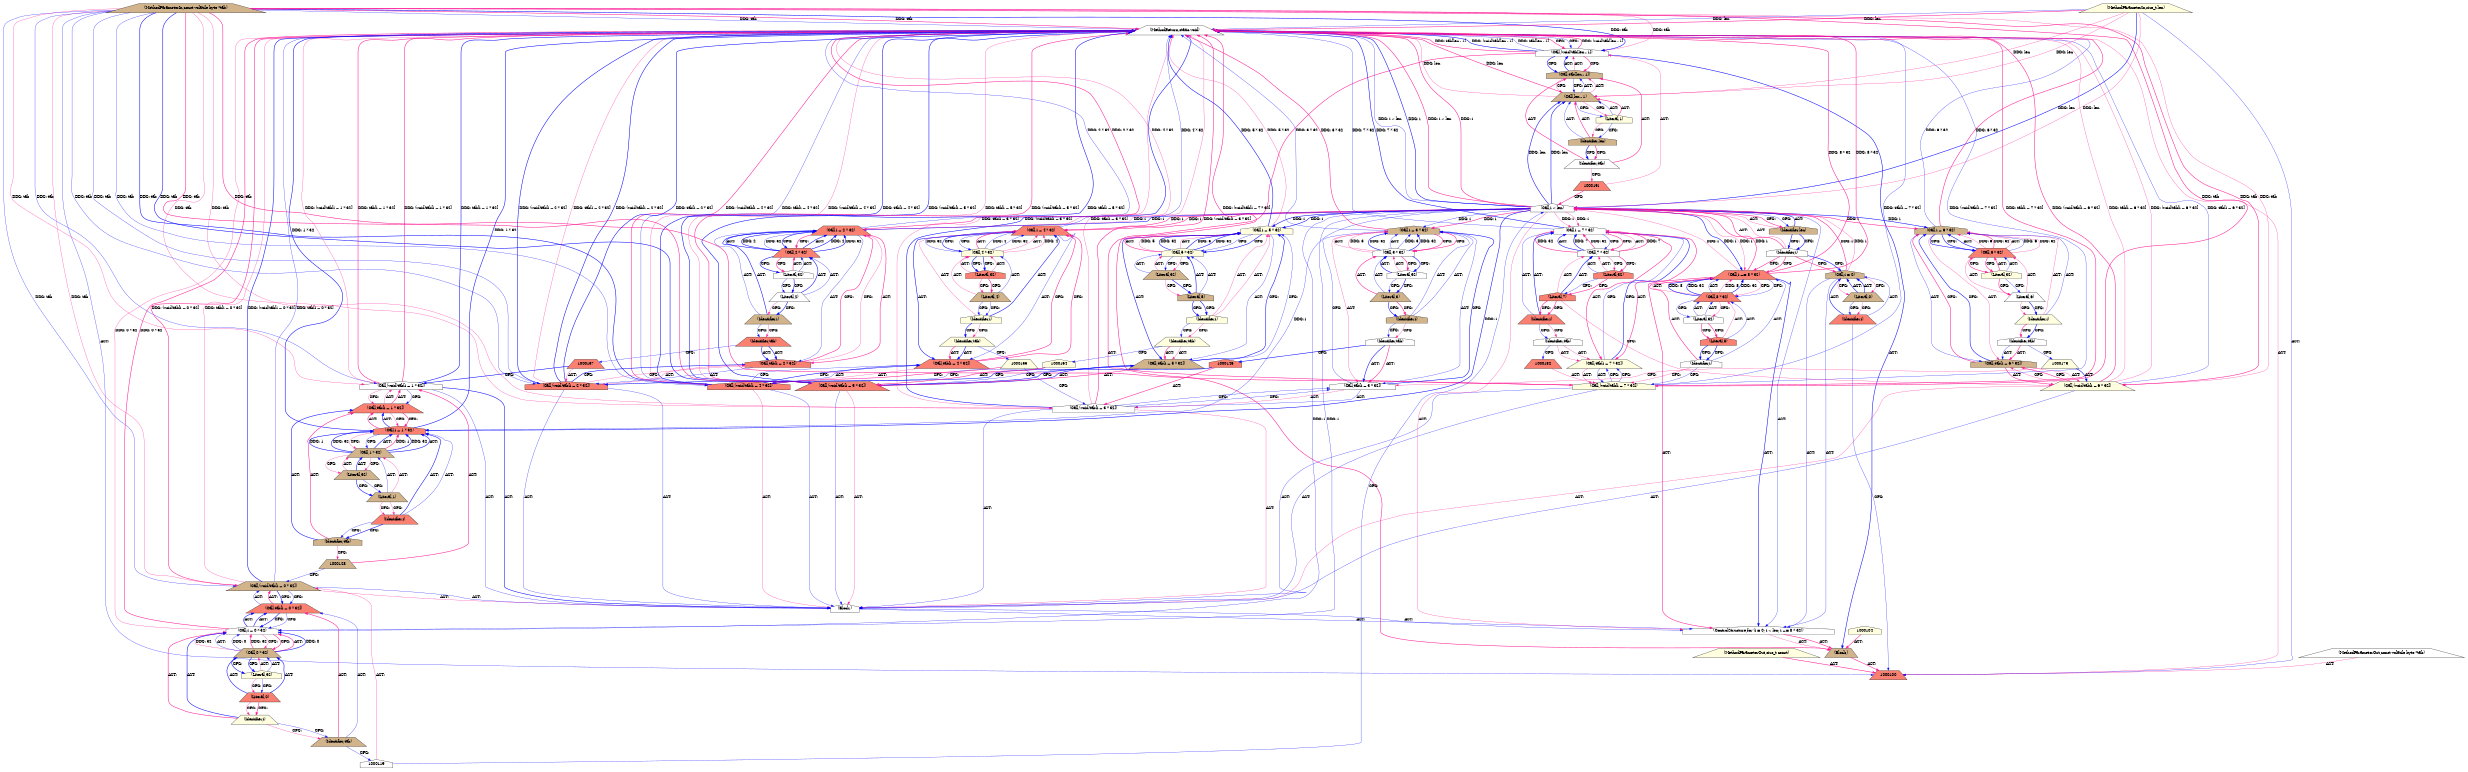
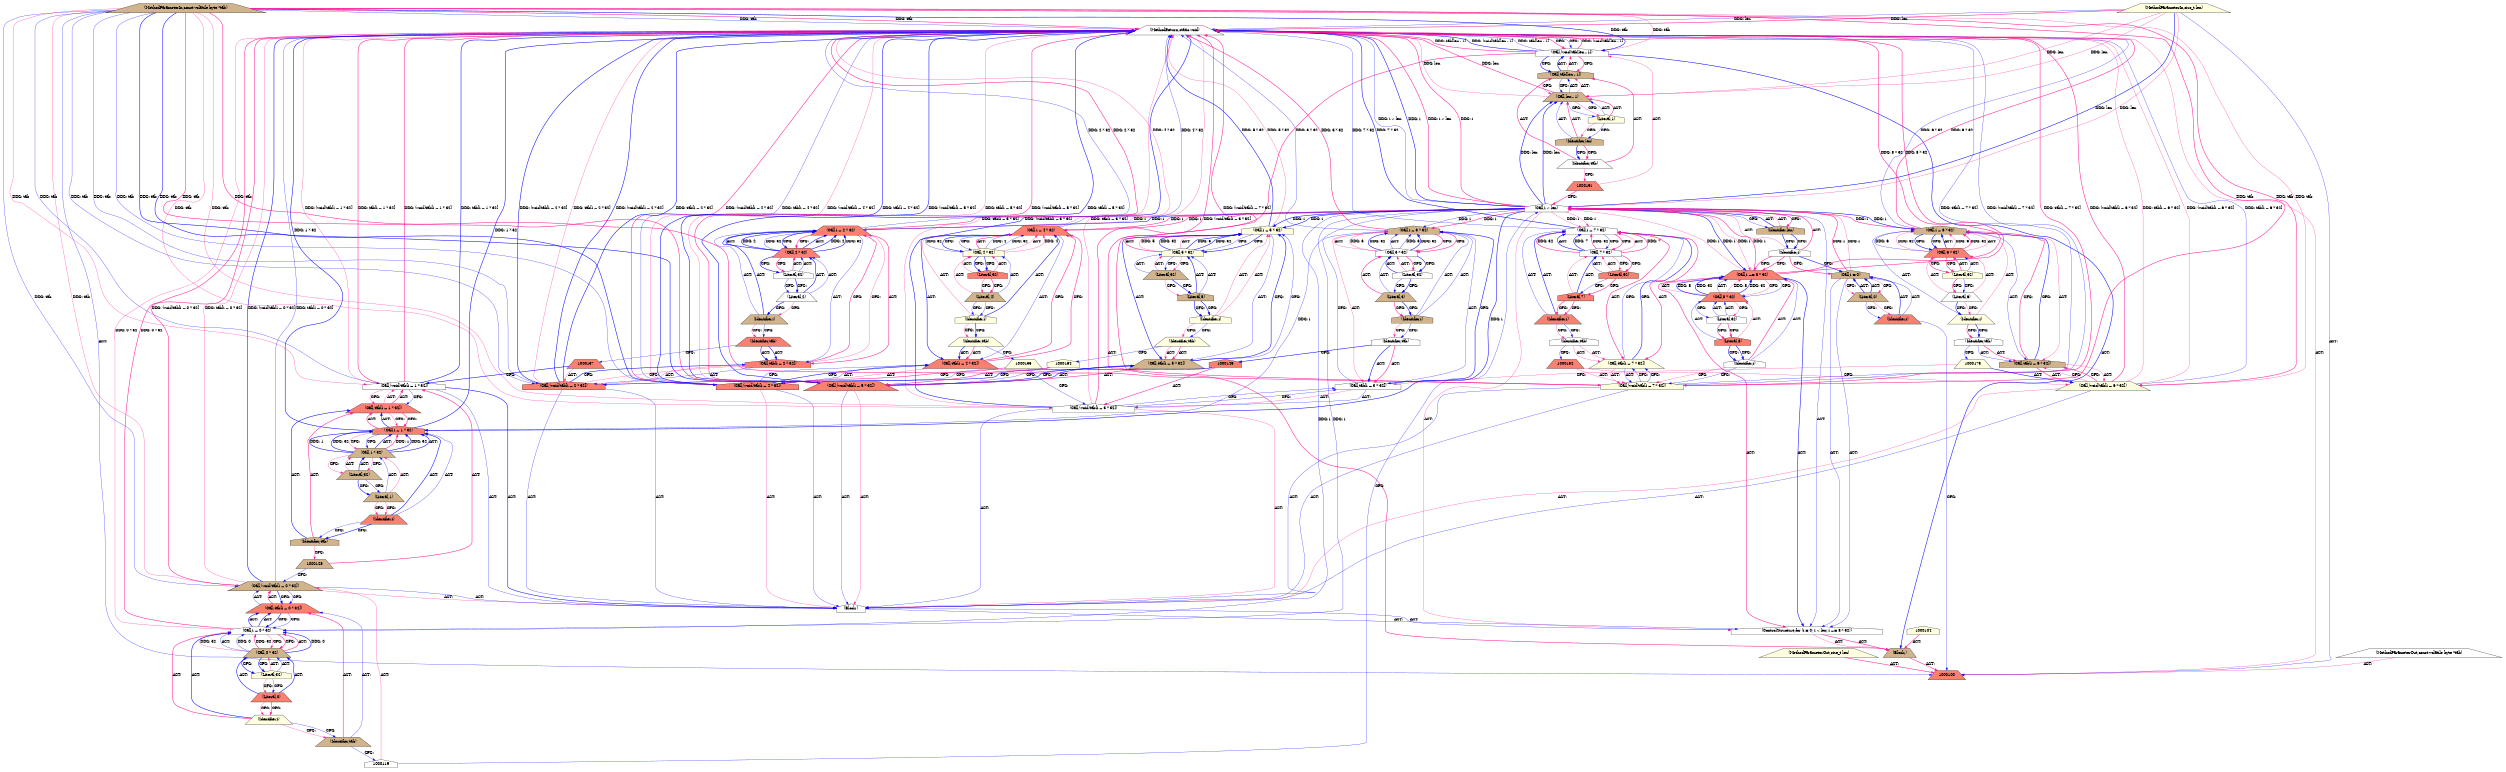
edge "(Literal,7)" -> "(Call,(void)tab[i + 6 * 32])": now "1000182" -> "(Call,(void)tab[i + 6 * 32])"
node "(MethodParameterOut,size_t const)": label "(MethodParameterOut,size_t const)" -> "(MethodParameterOut,size_t len)"
